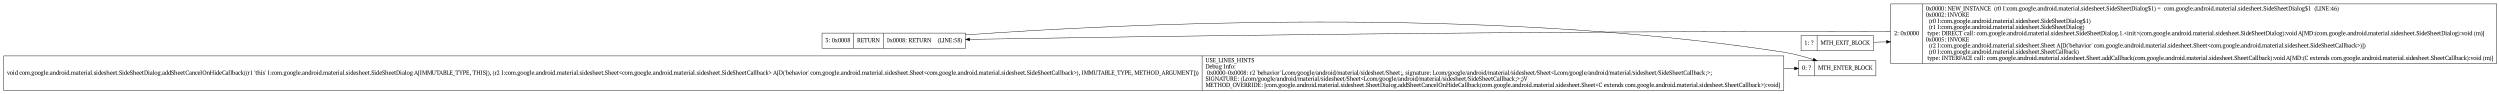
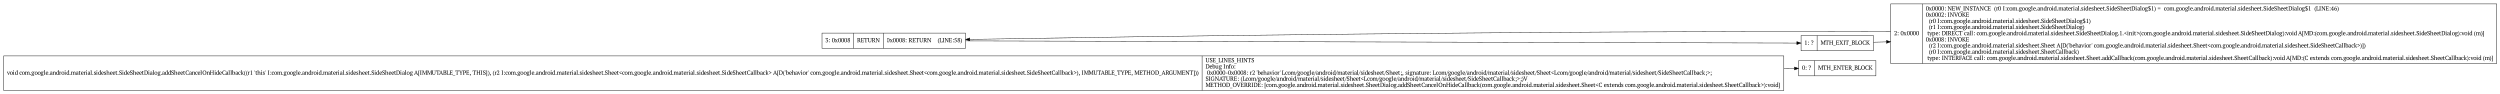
edge "3: 0x0008" -> "0: ?": now "3: 0x0008" -> "1: ?"
node "2: 0x0000": text "0x0005: INVOKE" -> "0x0008: INVOKE"
